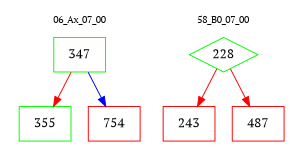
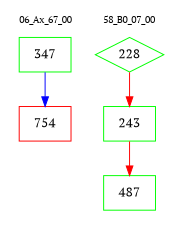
cluster "06_Ax_07_00": label "06_Ax_07_00" -> "06_Ax_67_00"
edge "228" -> "487": now "243" -> "487"
node "355": removed
node "243": color red -> green
node "487": color red -> green
